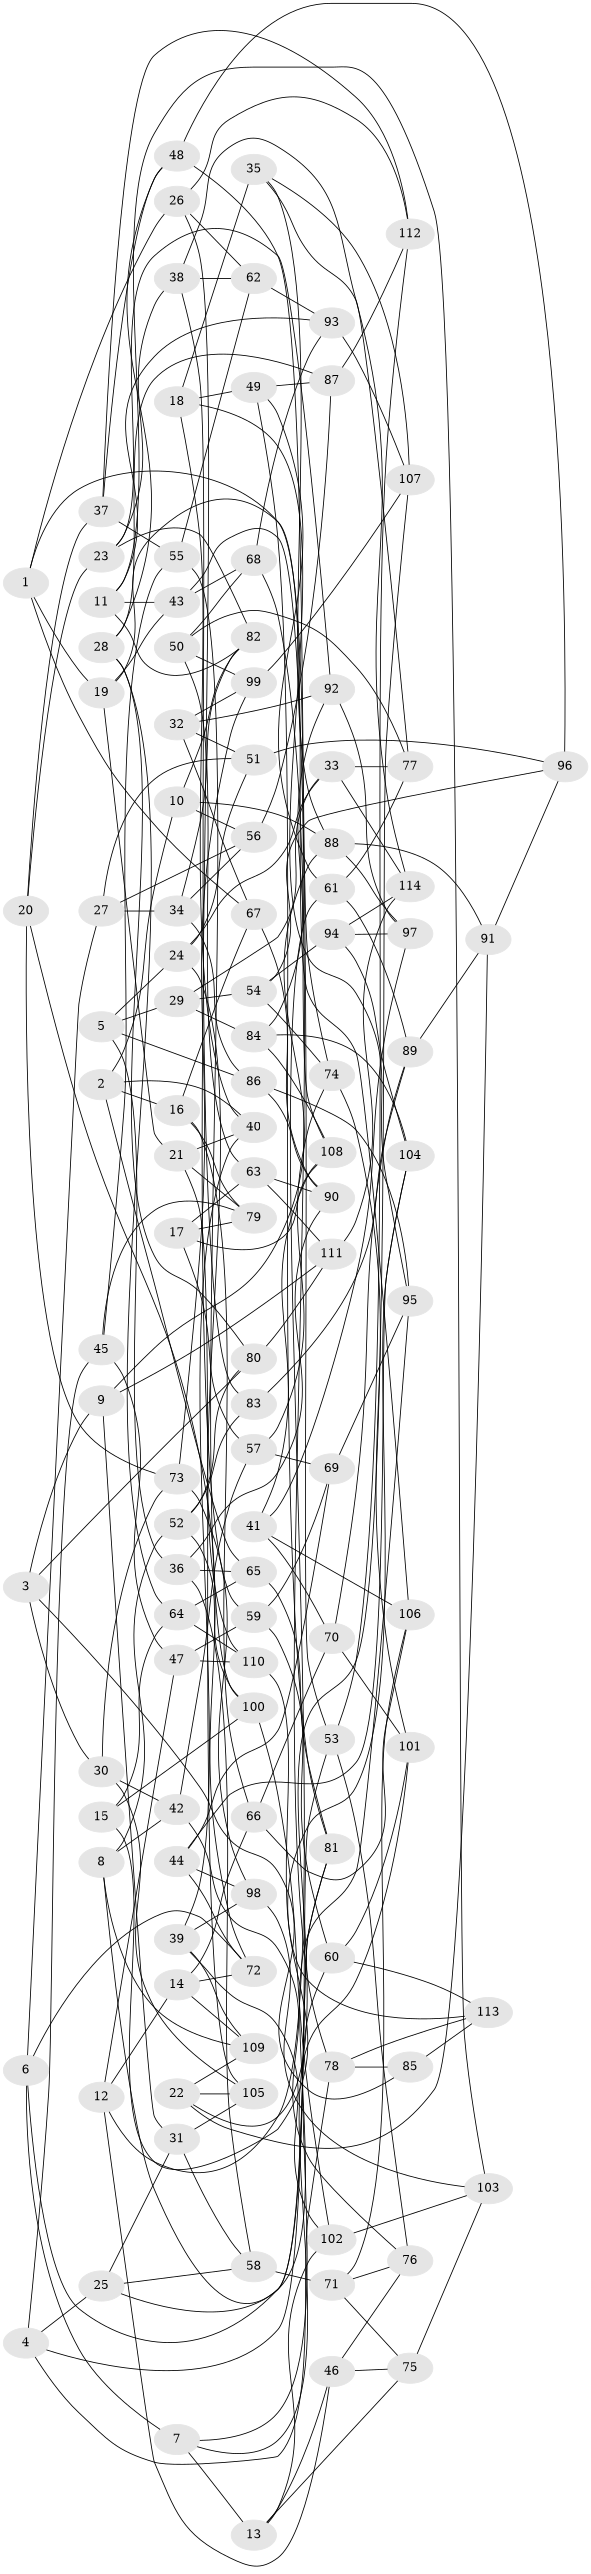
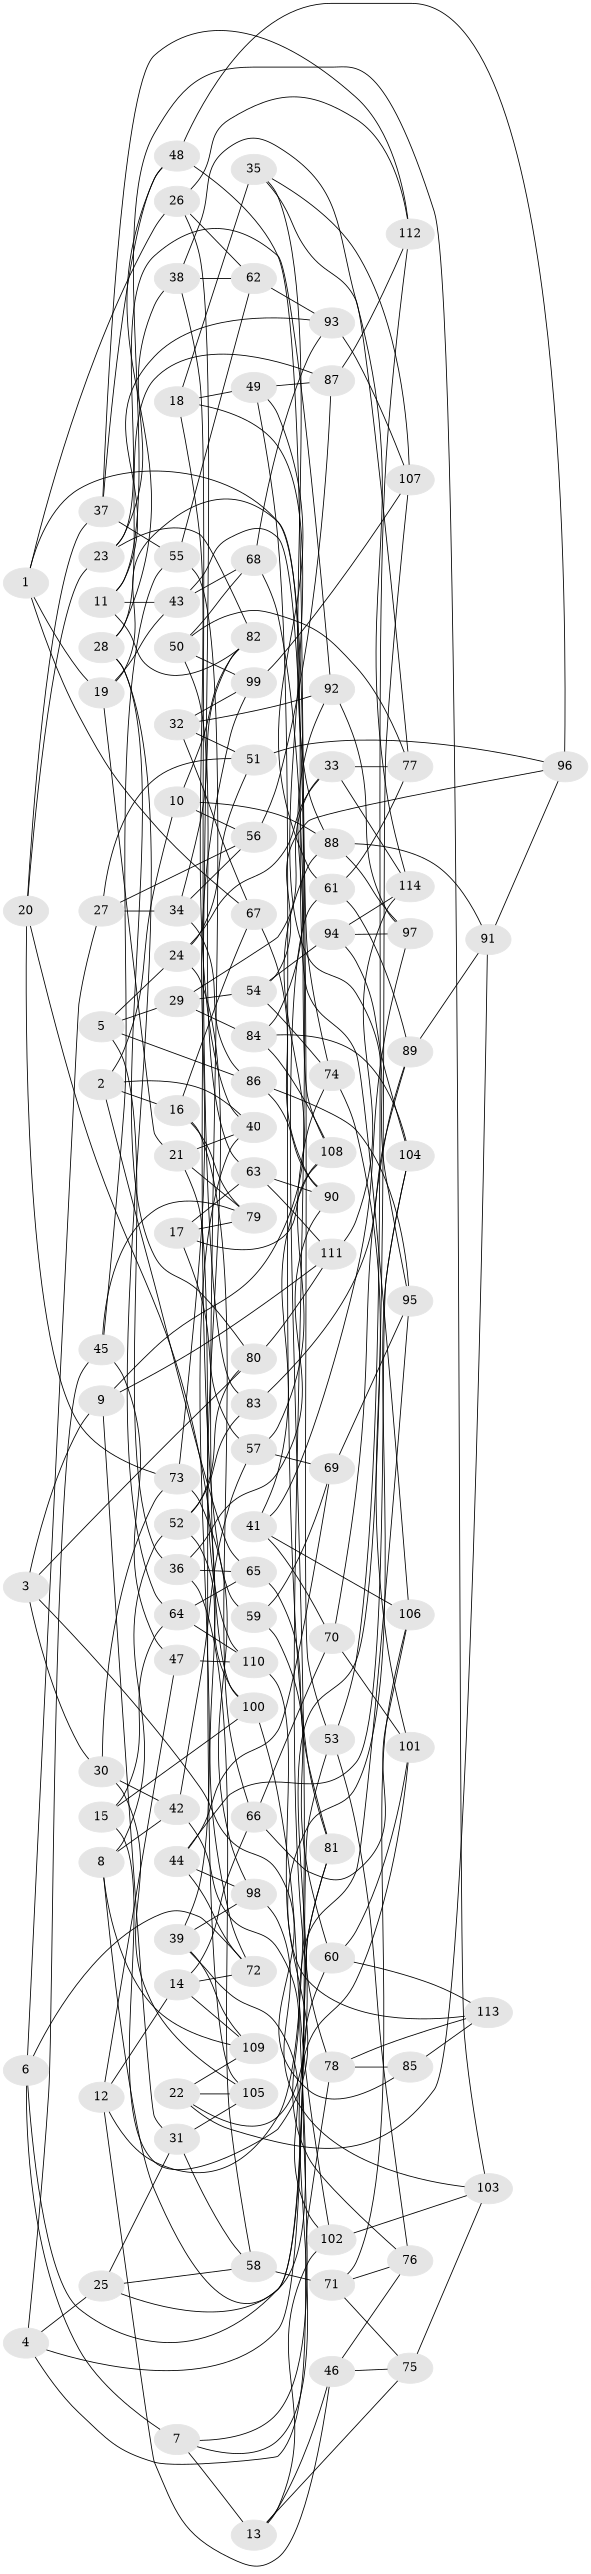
edge "59" -- "47": removed
